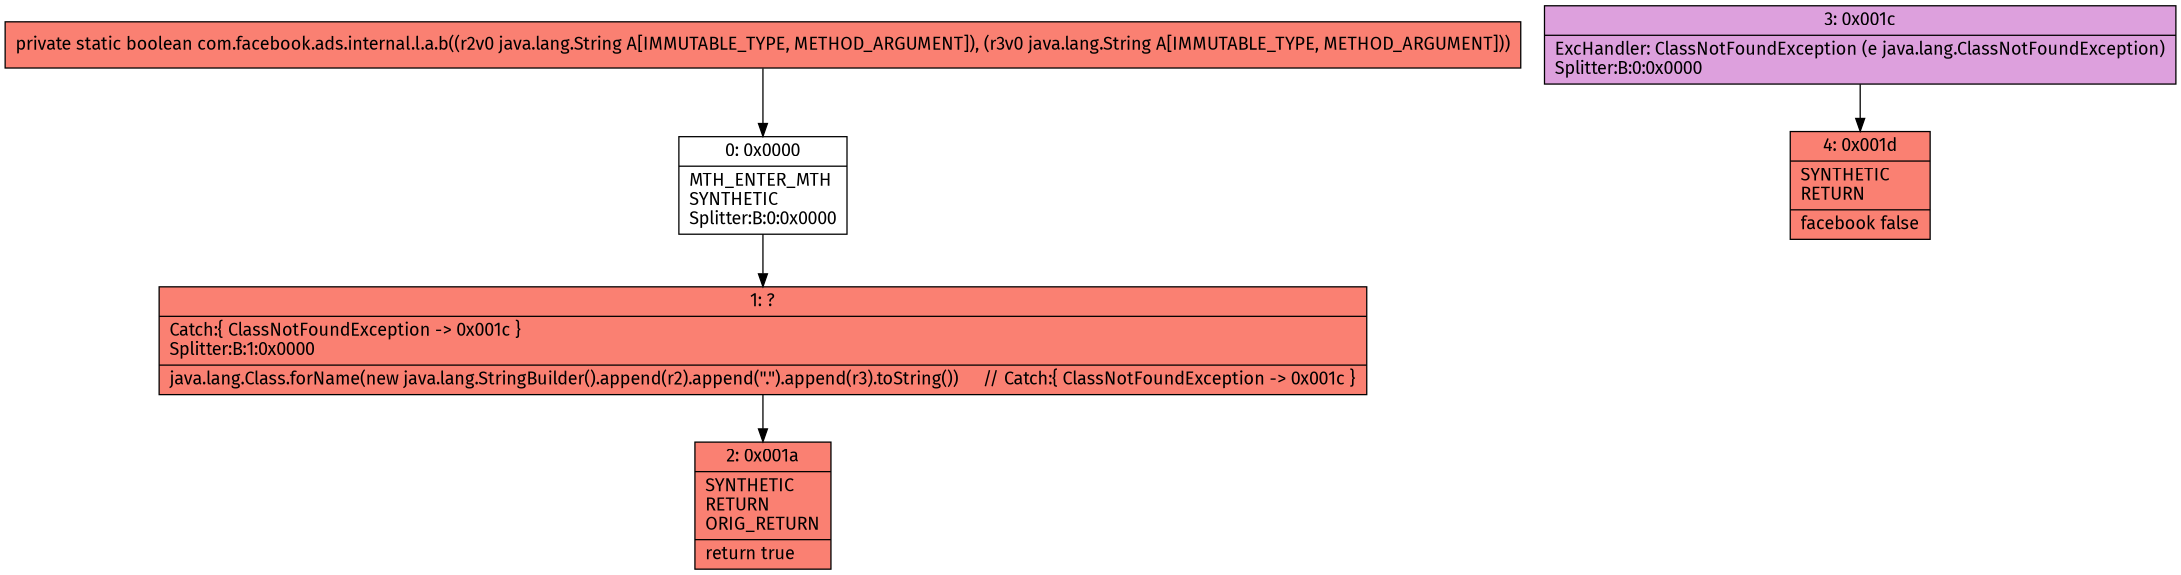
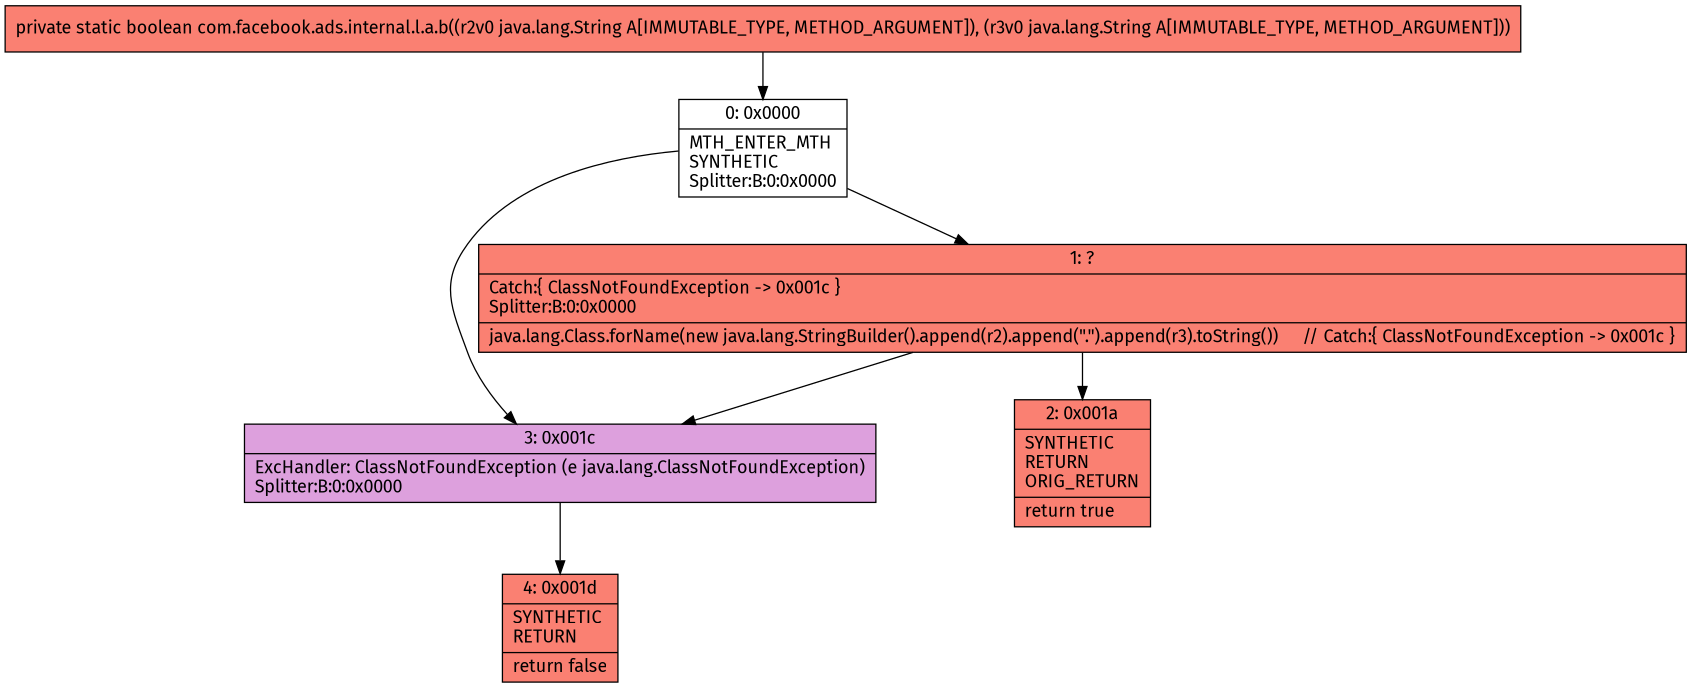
node "4: 0x001d": text "facebook false" -> "return false"
edge "0: 0x0000" -> "3: 0x001c": added
node "1: ?": text "Splitter:B:1:0x0000" -> "Splitter:B:0:0x0000"
edge "1: ?" -> "3: 0x001c": added
